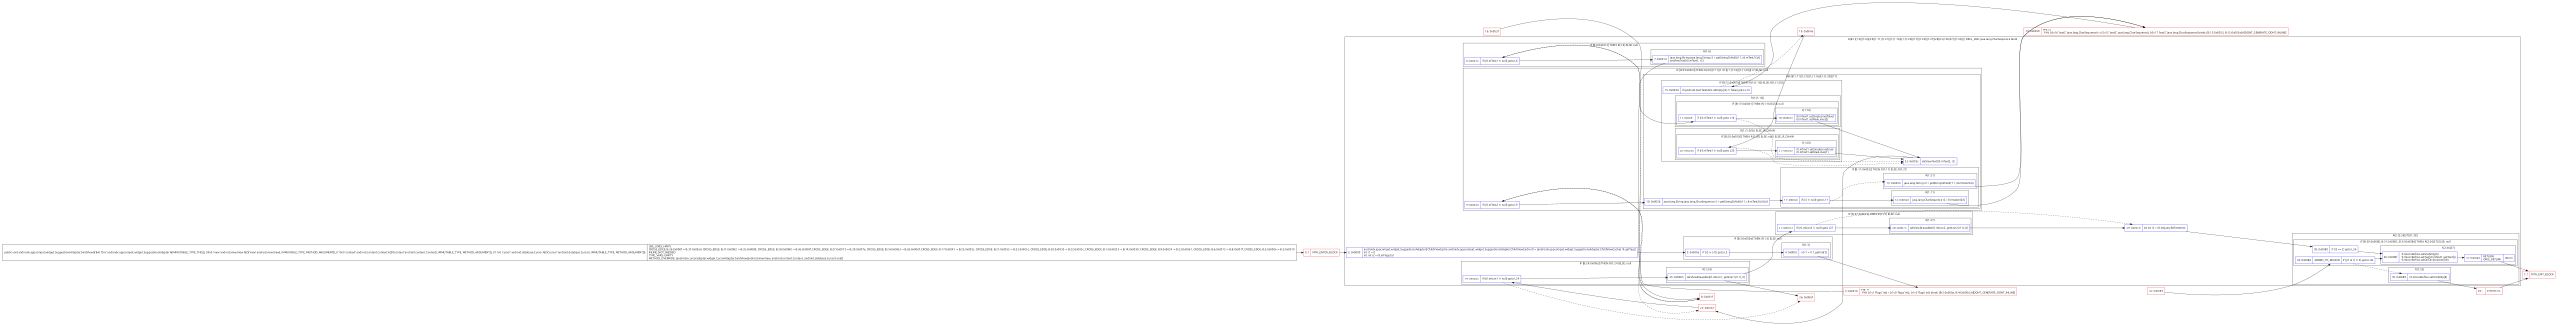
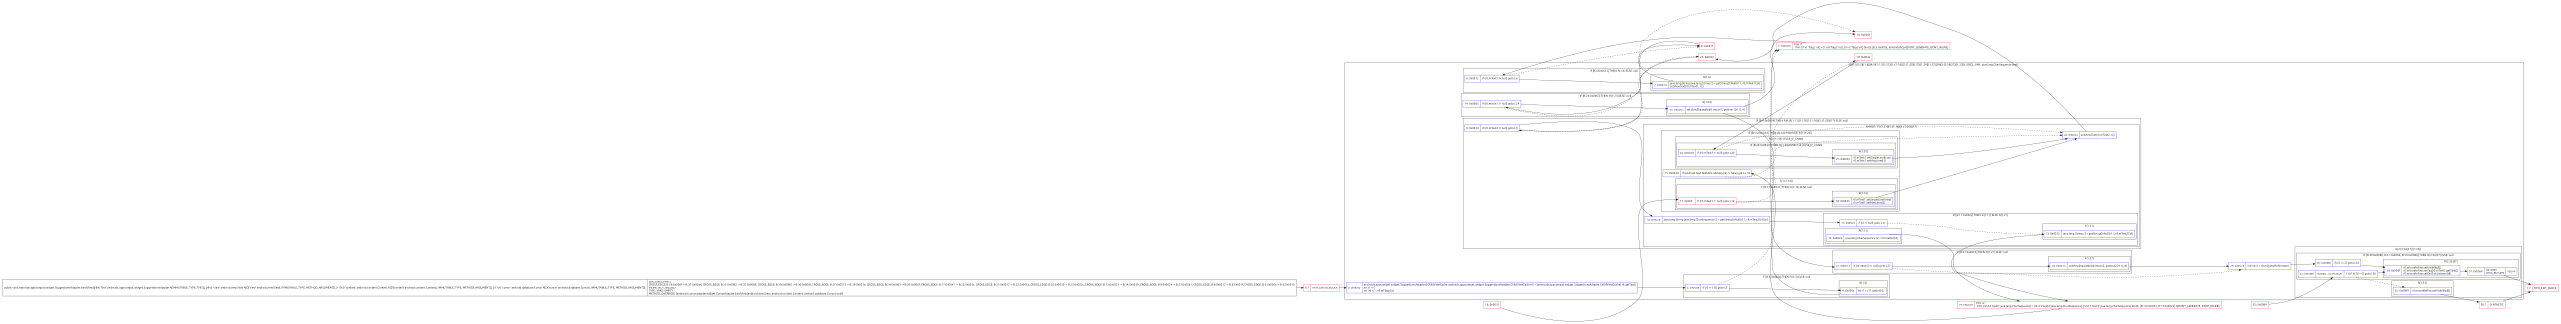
node "17: 0x0041": color blue -> red
edge "11: 0x002c" -> "12: 0x002e": removed
edge "3: 0x000a" -> "5: 0x0010": added
